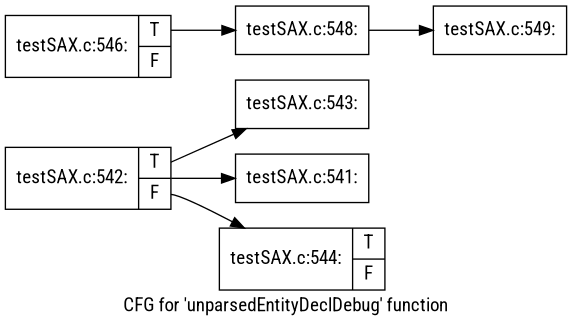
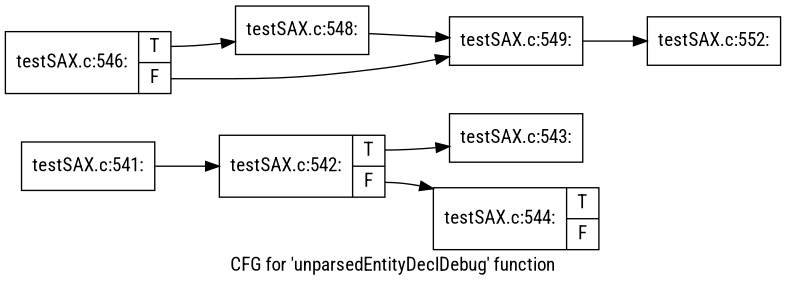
node "testSAX.c:552:": added
edge "testSAX.c:546:" -> "testSAX.c:549:": added
edge "testSAX.c:542:" -> "testSAX.c:541:": reversed
